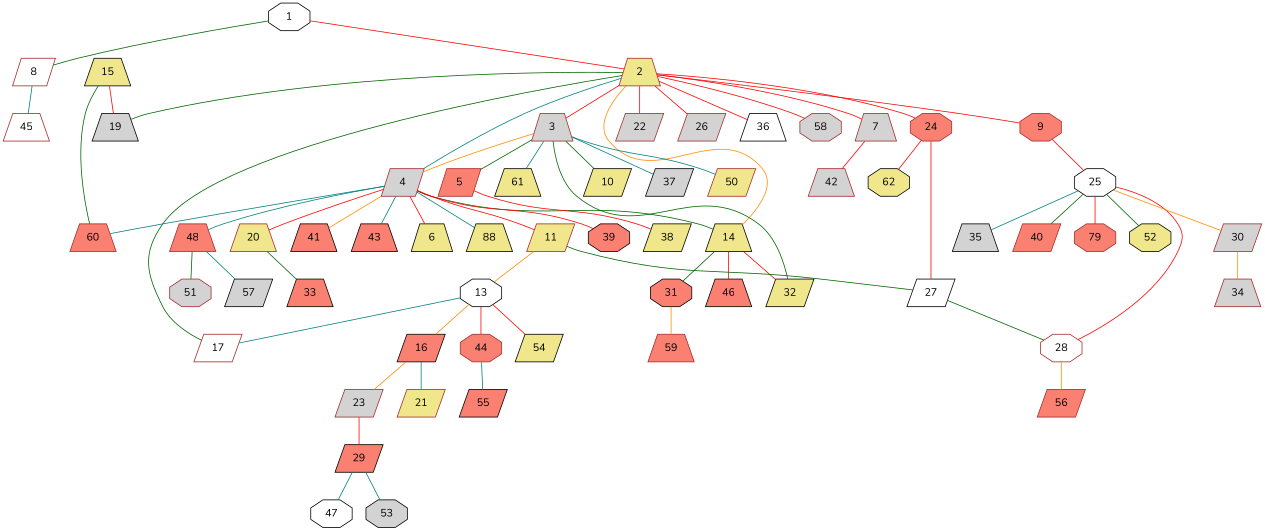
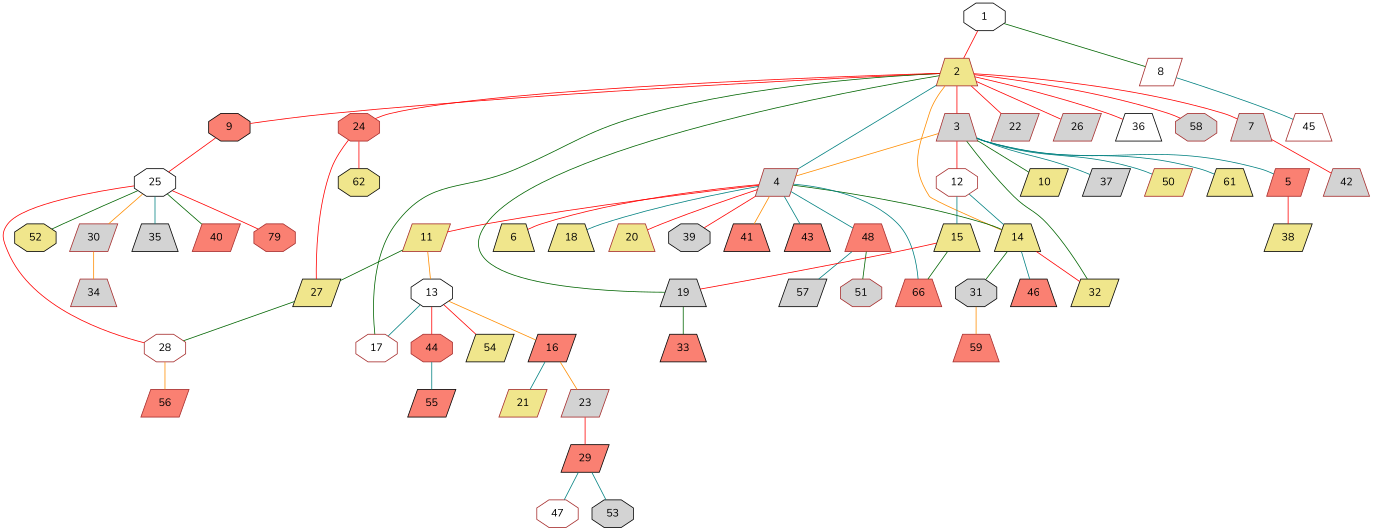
node "9": color brown -> black
edge "3" -- "5": color darkgreen -> teal
node "12": added
node "60": label "60" -> "66"
node "88": label "88" -> "18"
node "39": fillcolor salmon -> lightgrey
edge "20" -- "33": now "19" -- "33"
edge "14" -- "46": color red -> teal
node "31": fillcolor salmon -> lightgrey
node "27": fillcolor white -> khaki
node "17": shape parallelogram -> octagon
node "47": color black -> brown
